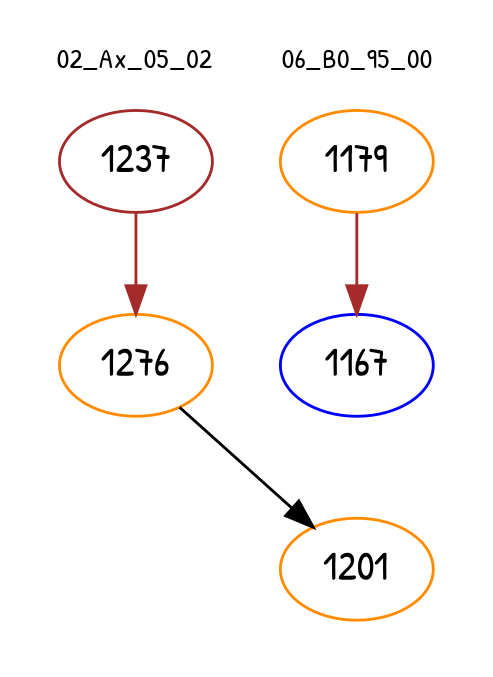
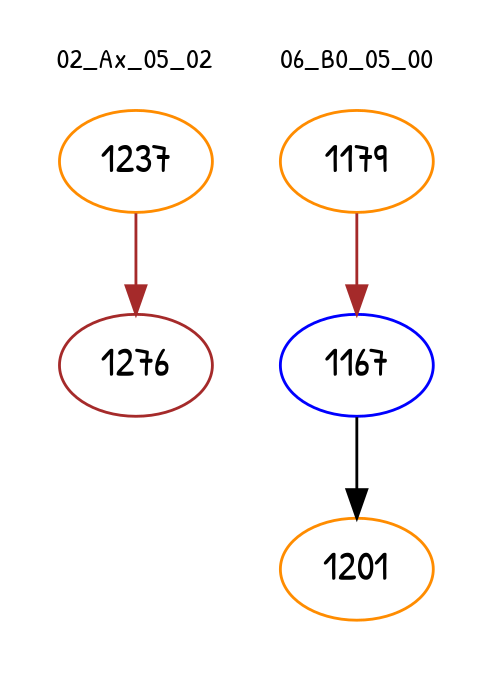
cluster "06_B0_95_00": label "06_B0_95_00" -> "06_B0_05_00"
node "1237": color brown -> darkorange
node "1276": color darkorange -> brown
edge "1276" -> "1201": now "1167" -> "1201"
